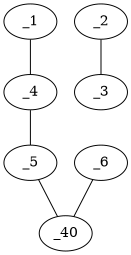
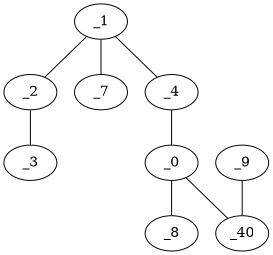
edge "_1" -- "_2": added
node "_7": added
node "_5": label "_5" -> "_0"
node "_6": label "_6" -> "_9"
node "_8": added
